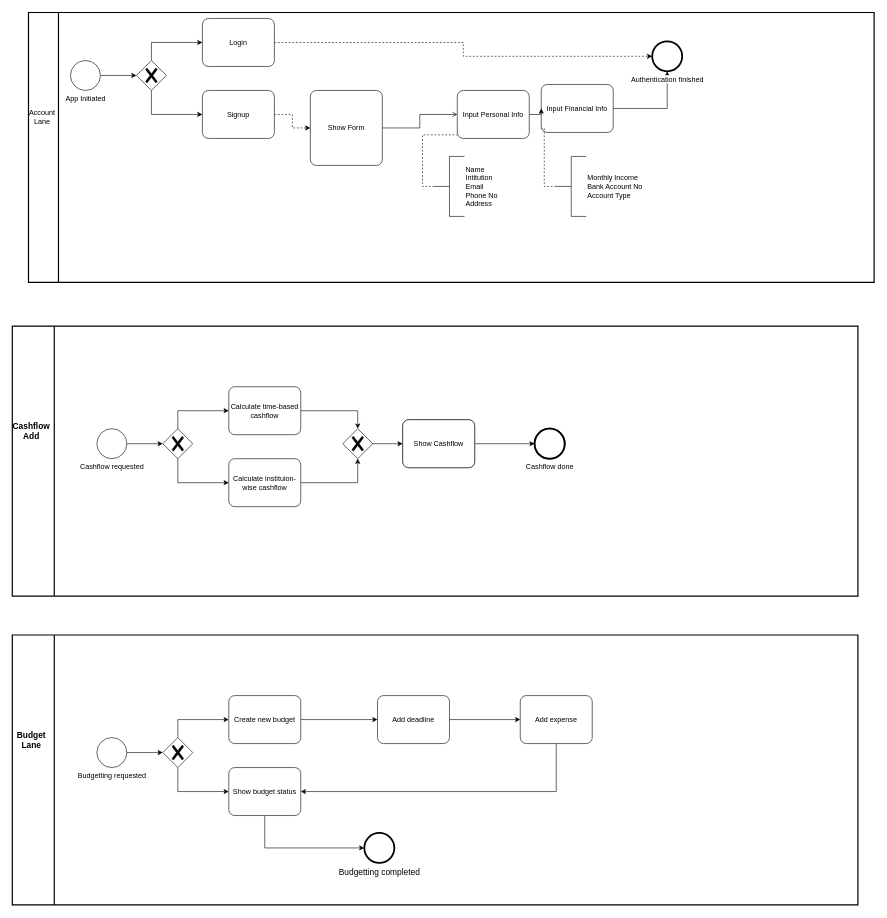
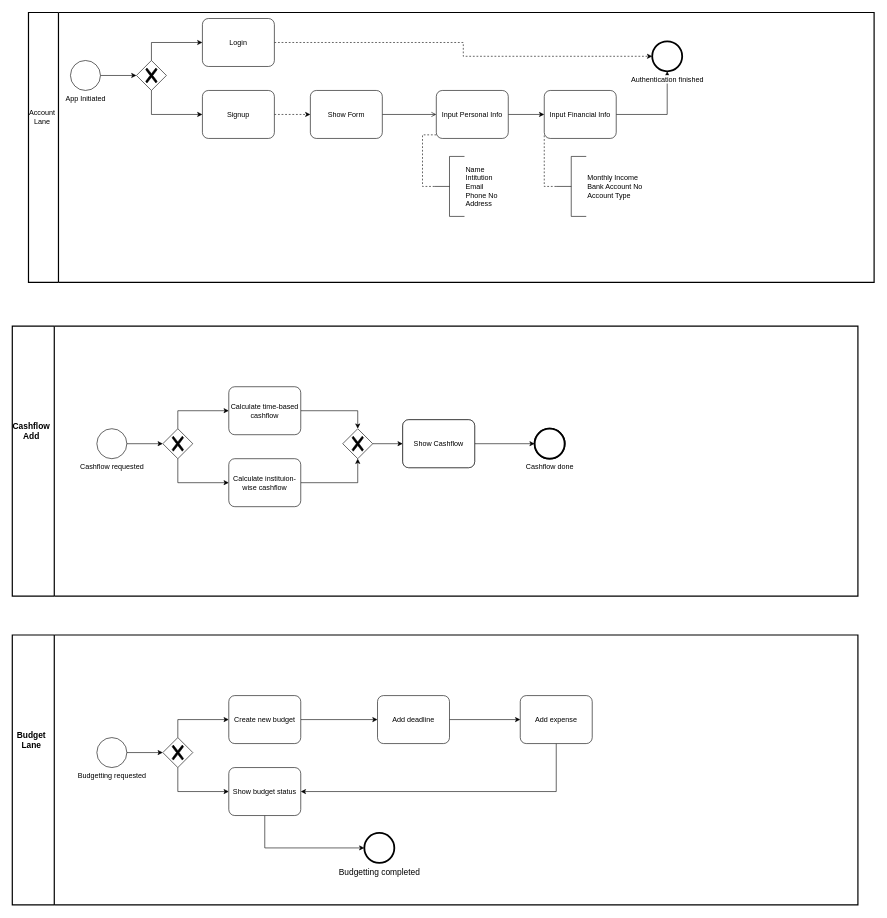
node "Input Financial Info": moved (578, 108) -> (581, 114)
node "Input Personal Info": moved (494, 114) -> (473, 114)
node "Show Form": size 72x75 -> 72x48
